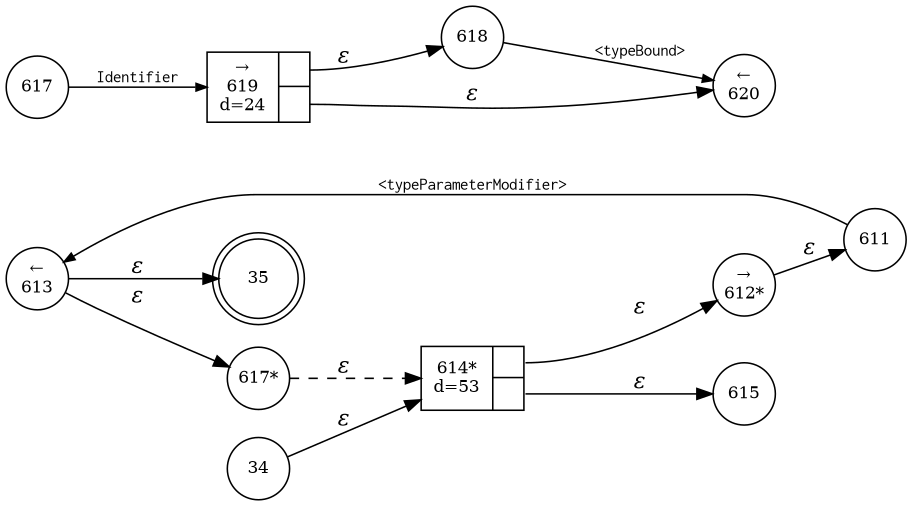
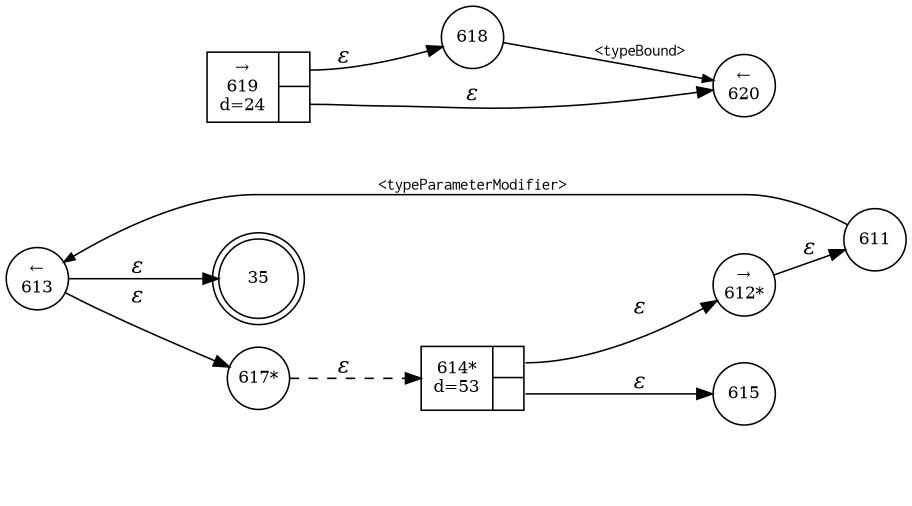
node "617": removed
node "34": removed
